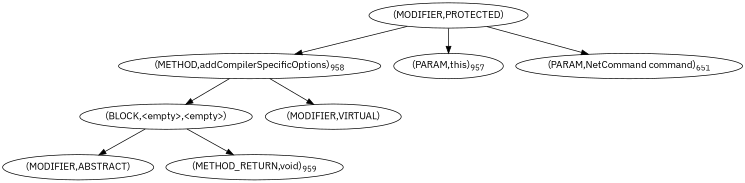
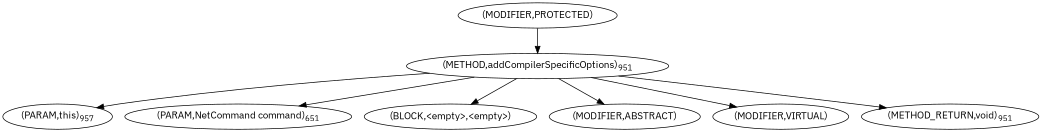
edge "(MODIFIER,PROTECTED)" -> "(PARAM,this)": now "(METHOD,addCompilerSpecificOptions)" -> "(PARAM,this)"
edge "(MODIFIER,PROTECTED)" -> "(PARAM,NetCommand command)": now "(METHOD,addCompilerSpecificOptions)" -> "(PARAM,NetCommand command)"
node "(METHOD,addCompilerSpecificOptions)": text "958" -> "951"
edge "(BLOCK,<empty>,<empty>)" -> "(MODIFIER,ABSTRACT)": now "(METHOD,addCompilerSpecificOptions)" -> "(MODIFIER,ABSTRACT)"
edge "(BLOCK,<empty>,<empty>)" -> "(METHOD_RETURN,void)": now "(METHOD,addCompilerSpecificOptions)" -> "(METHOD_RETURN,void)"
node "(METHOD_RETURN,void)": text "959" -> "951"
